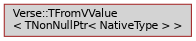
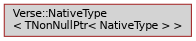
node "Verse::TFromVValue < TNonNullPtr< NativeType > >": label "Verse::TFromVValue < TNonNullPtr< NativeType > >" -> "Verse::NativeType < TNonNullPtr< NativeType > >"
